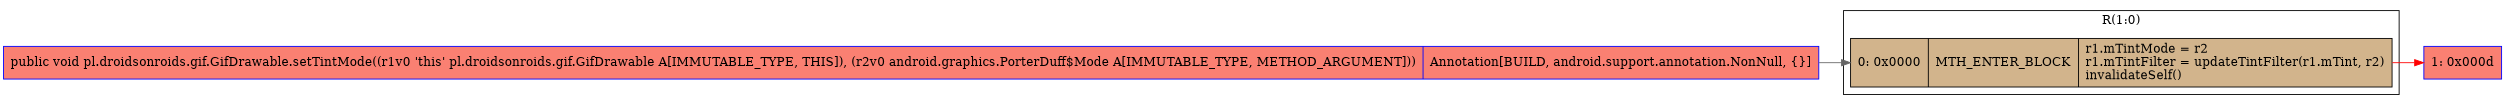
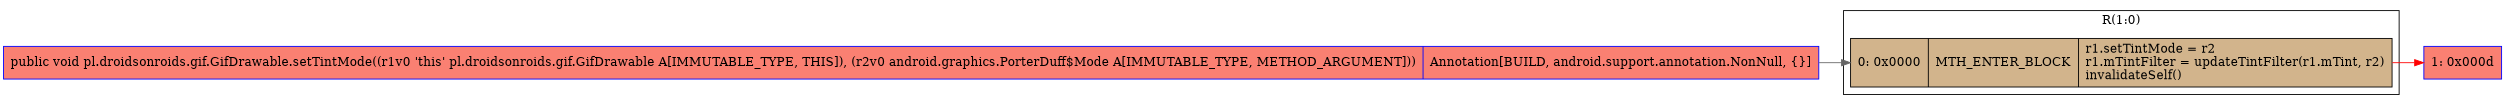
node "0: 0x0000": text "r1.mTintMode = r2" -> "r1.setTintMode = r2"
